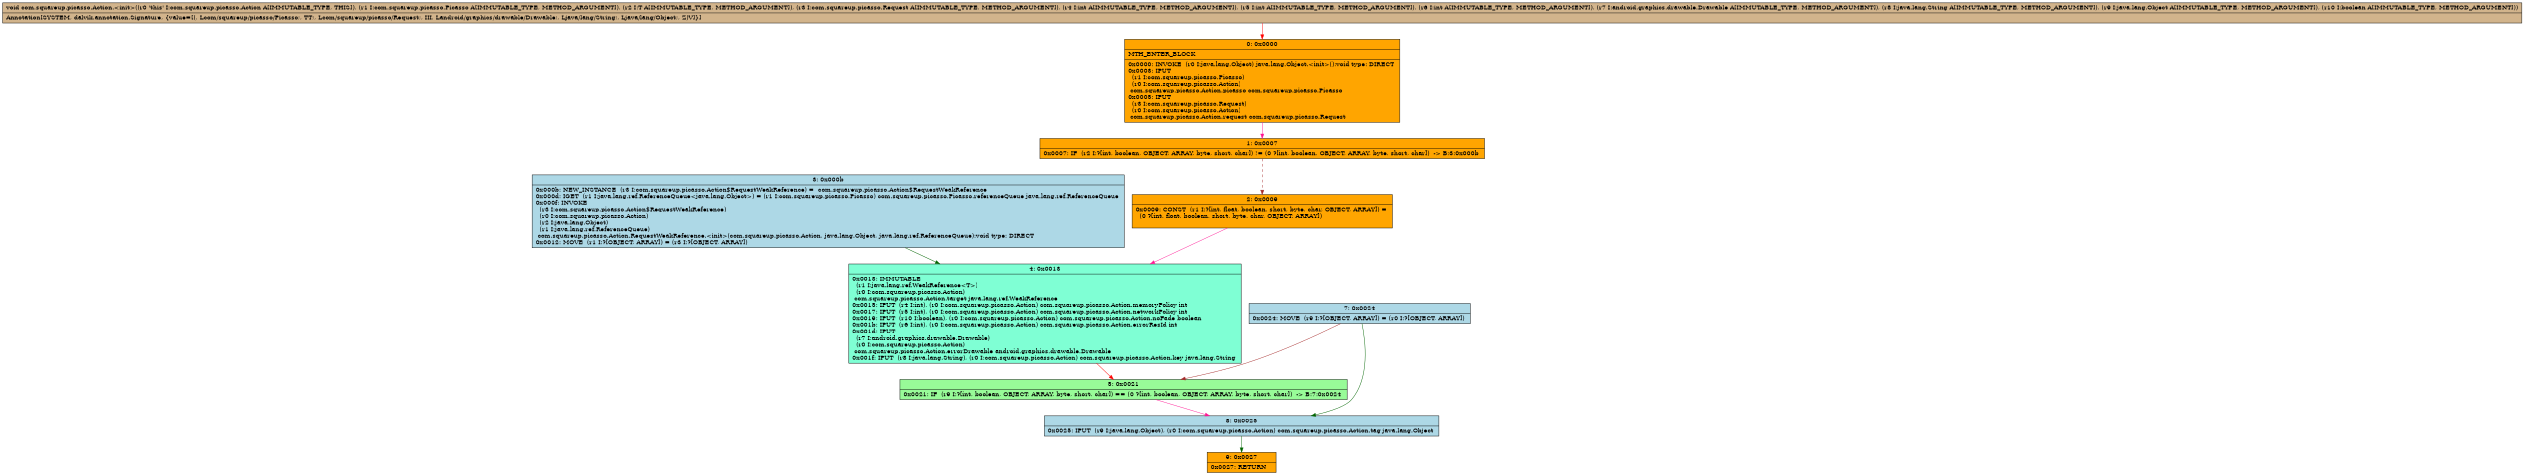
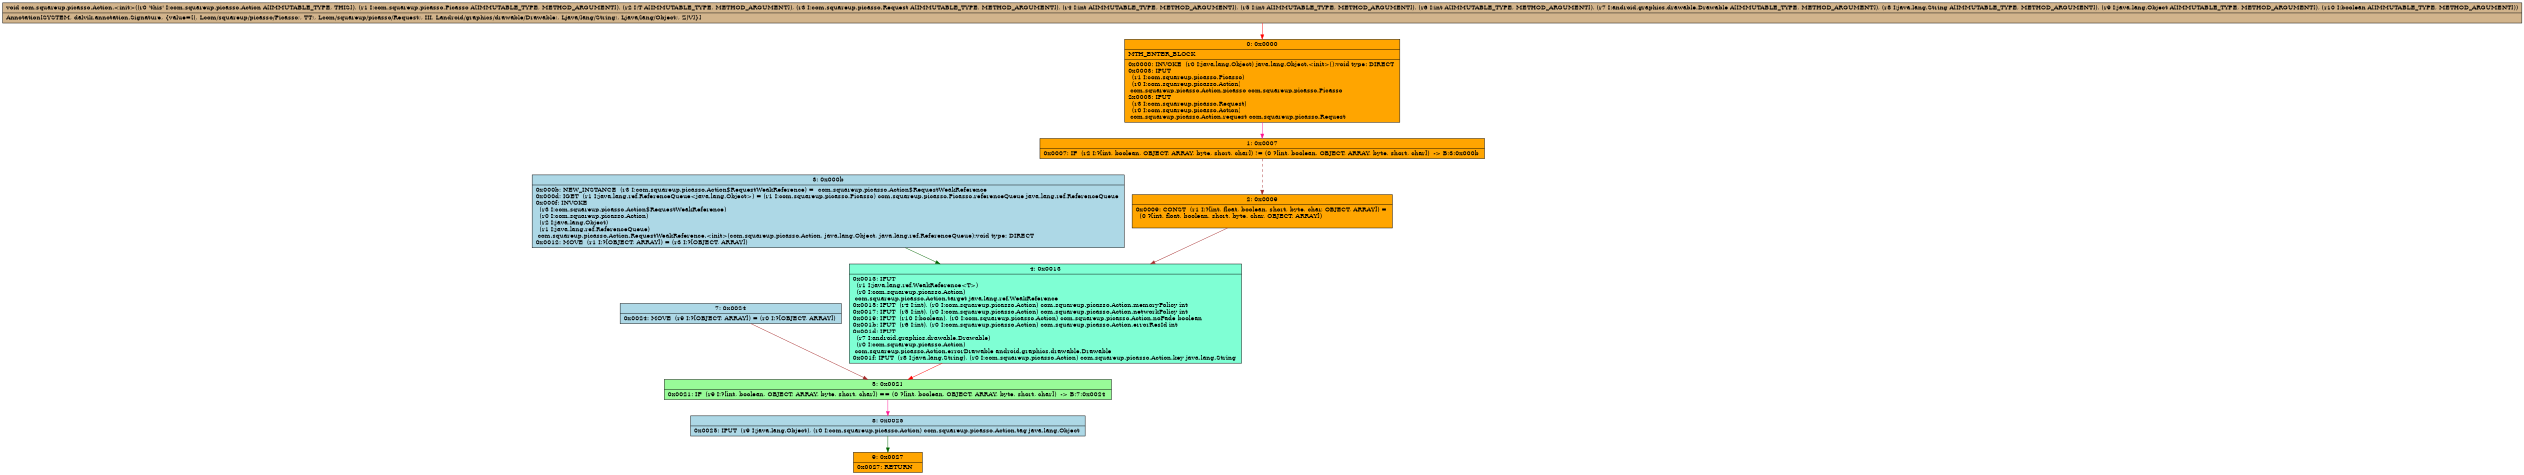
node "0: 0x0000": text "0x0005: IPUT" -> "2x0005: IPUT"
edge "2: 0x0009" -> "4: 0x0013": color deeppink -> brown
node "4: 0x0013": text "0x0013: IMMUTABLE" -> "0x0013: IPUT"
edge "7: 0x0024" -> "8: 0x0025": removed
